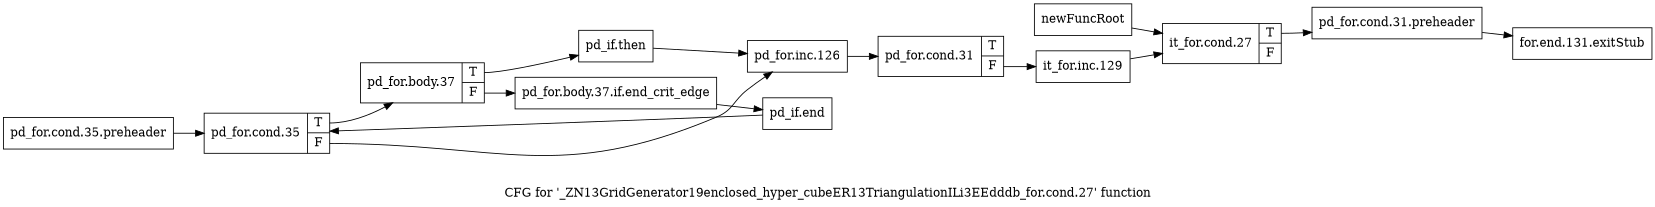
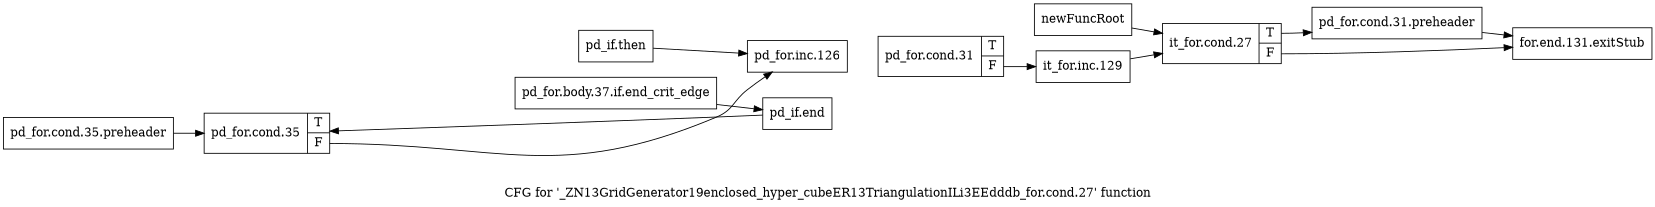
edge "it_for.cond.27" -> "for.end.131.exitStub": added
edge "pd_for.inc.126" -> "pd_for.cond.31": removed
node "pd_for.body.37": removed
